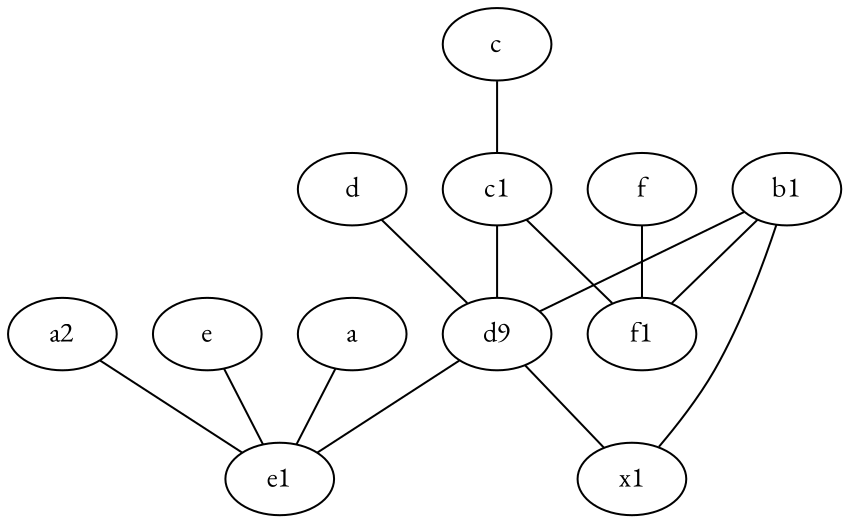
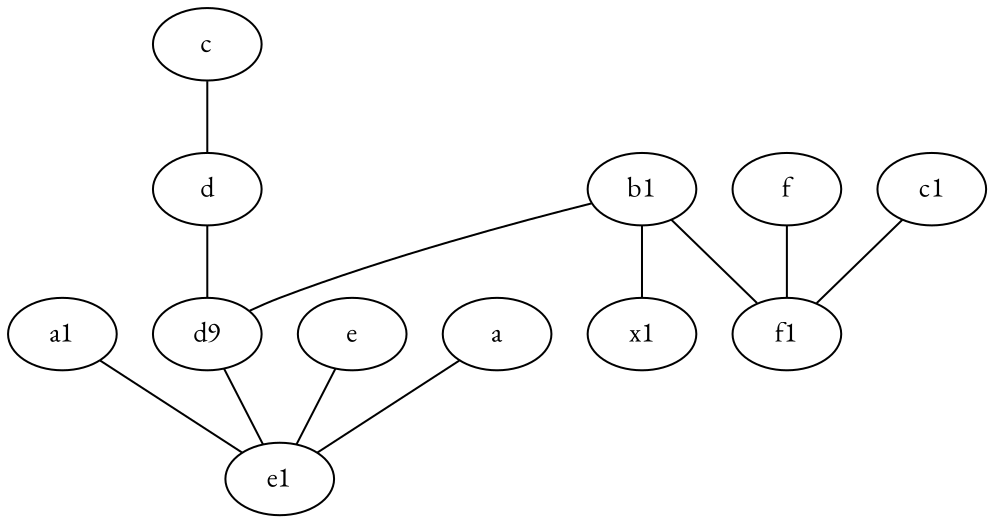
edge "c" -- "c1": now "c" -- "d"
edge "c1" -- "d9": removed
node "a2": label "a2" -> "a1"
edge "d9" -- "x1": removed
